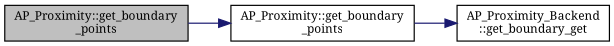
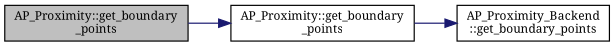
node "AP_Proximity_Backend ::get_boundary_get": label "AP_Proximity_Backend ::get_boundary_get" -> "AP_Proximity_Backend ::get_boundary_points"
